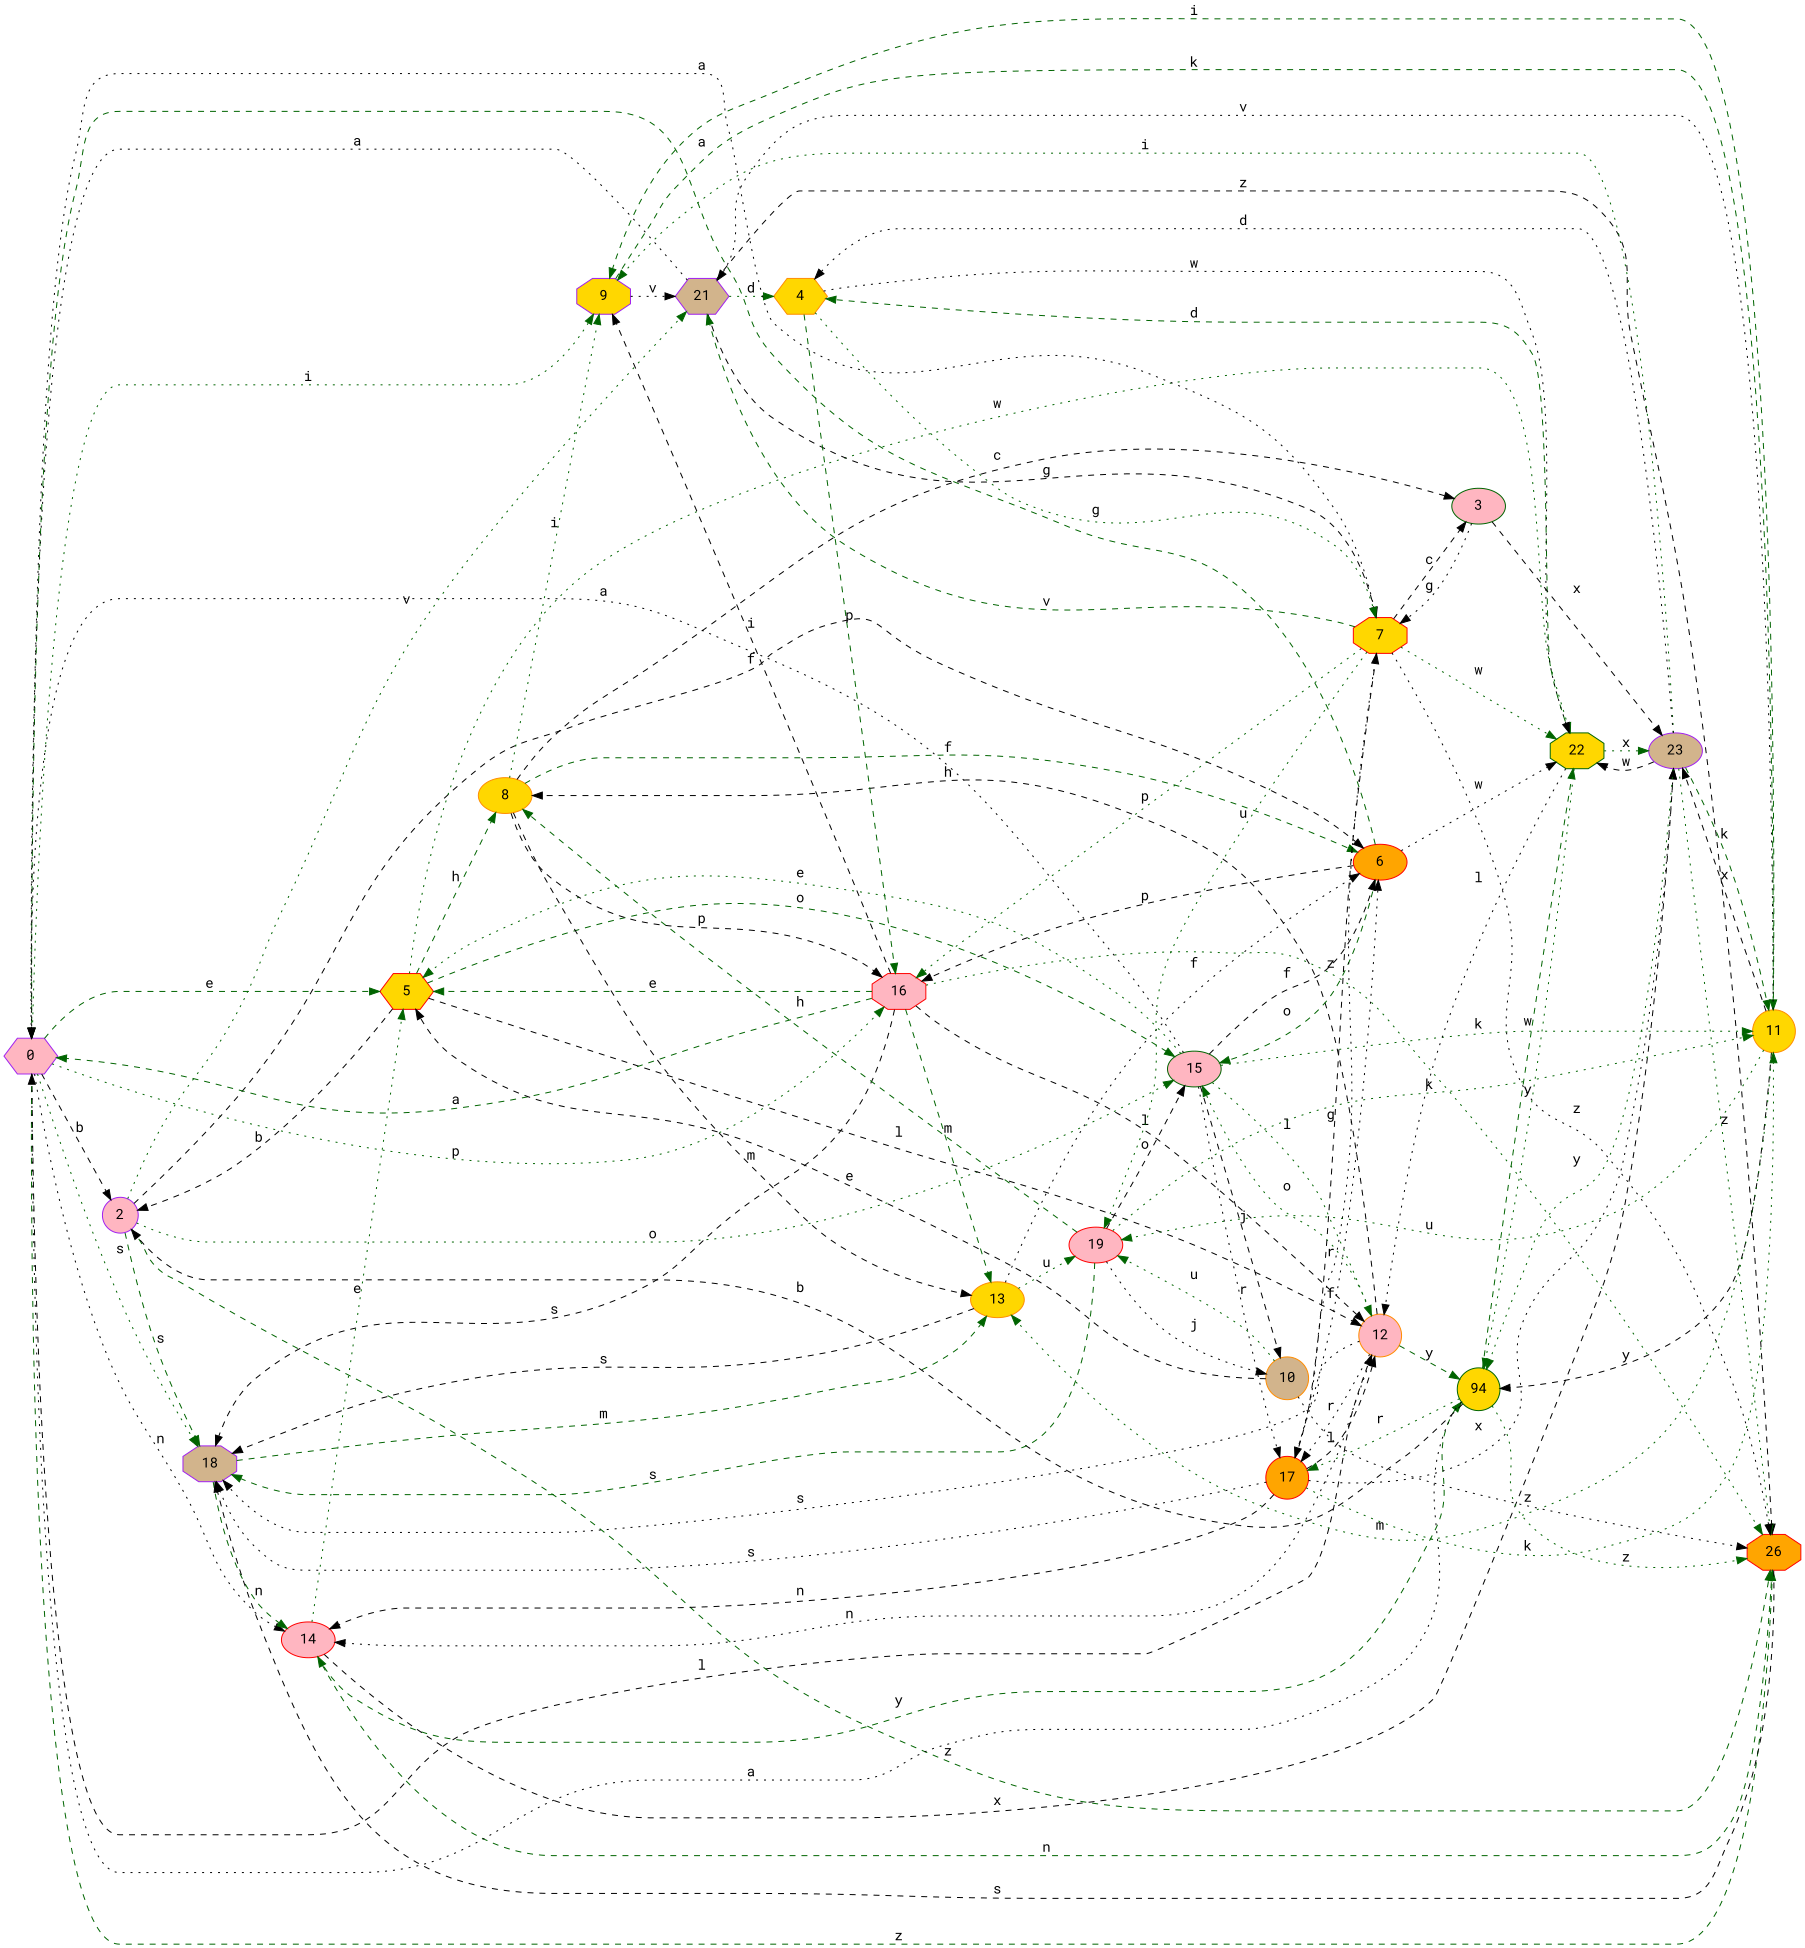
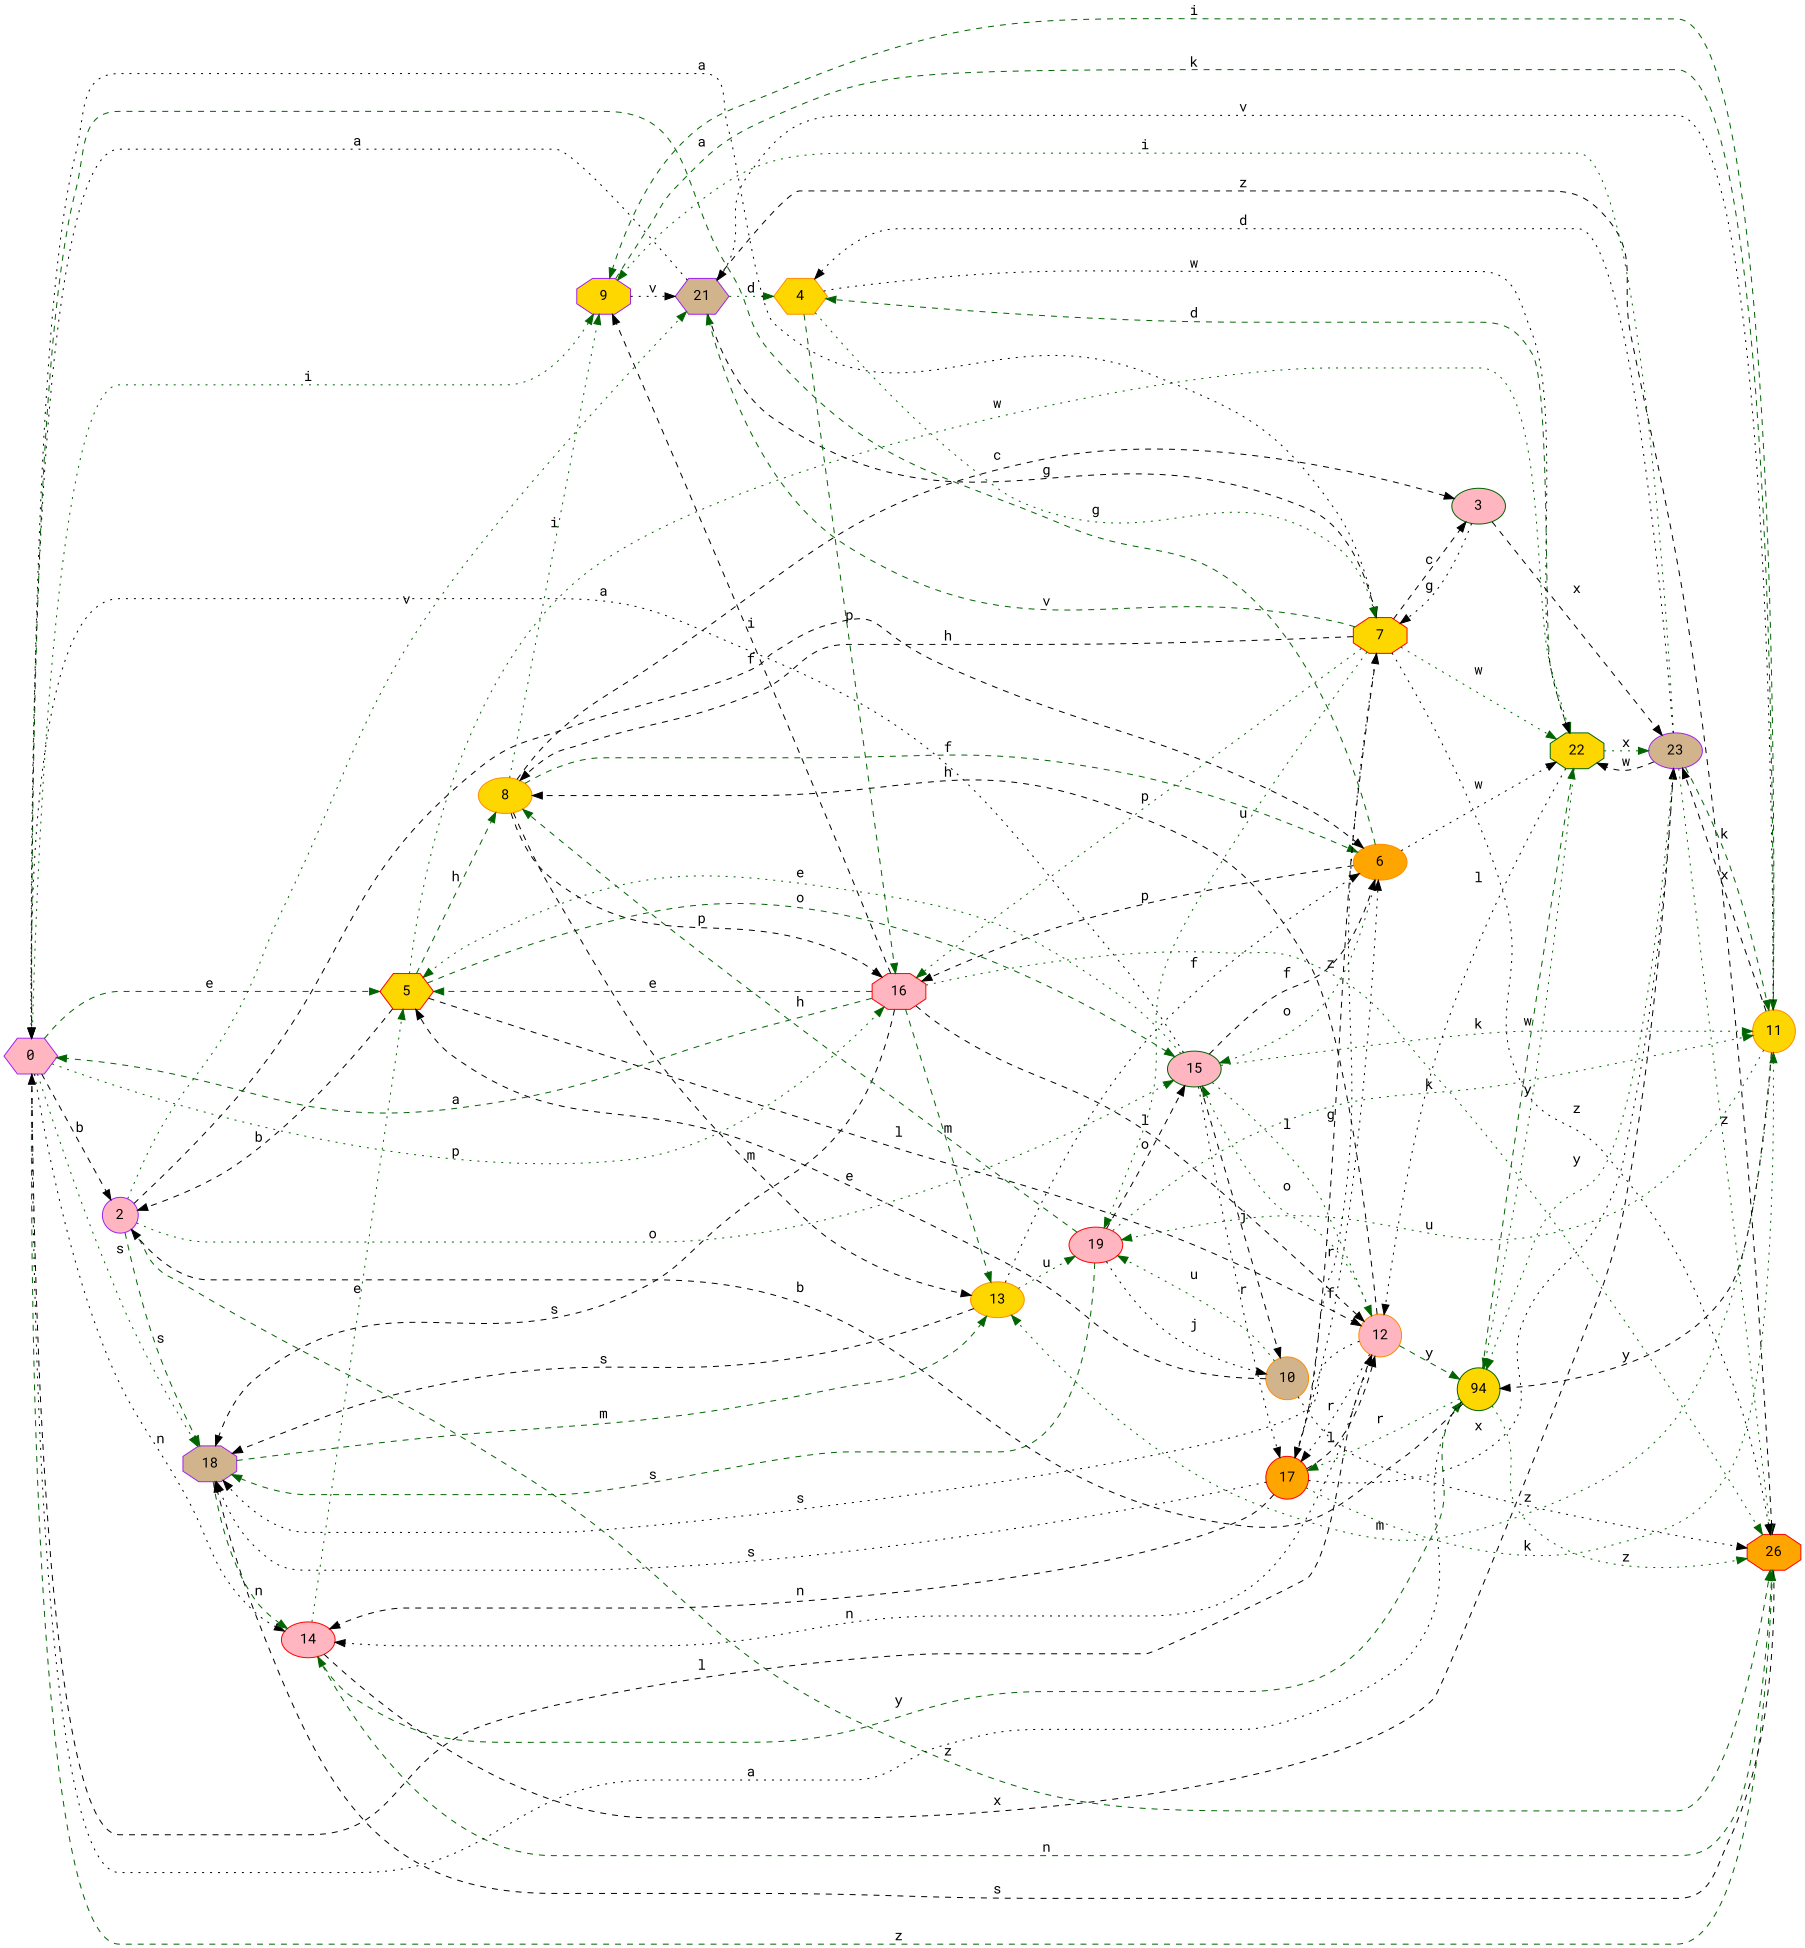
edge "7" -> "8": added, label "h"
node "6": color red -> darkorange
edge "6" -> "15": style dashed -> dotted
